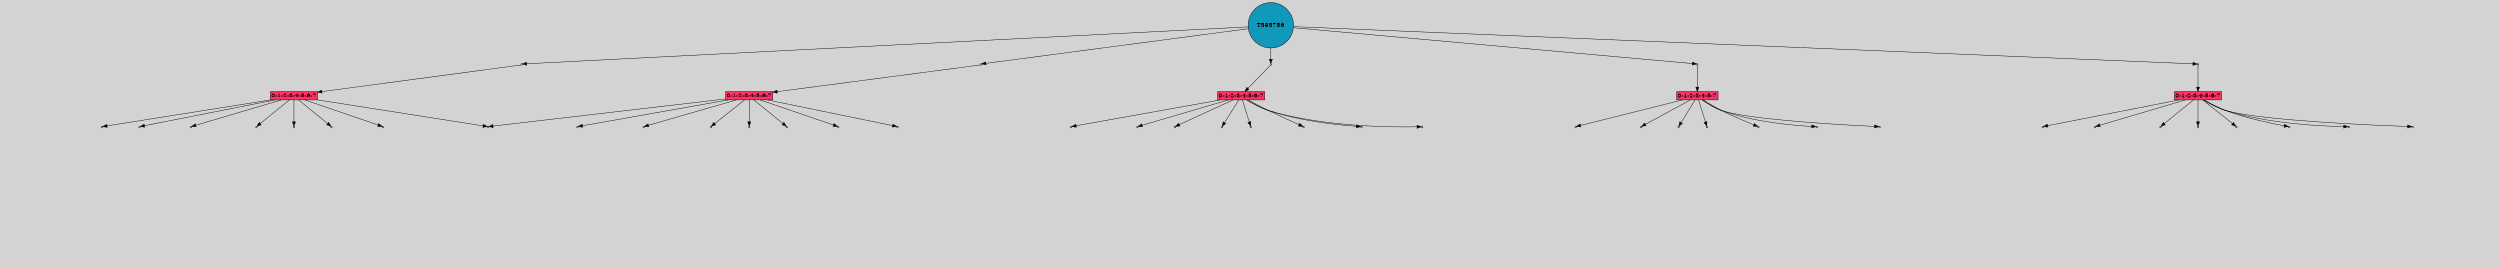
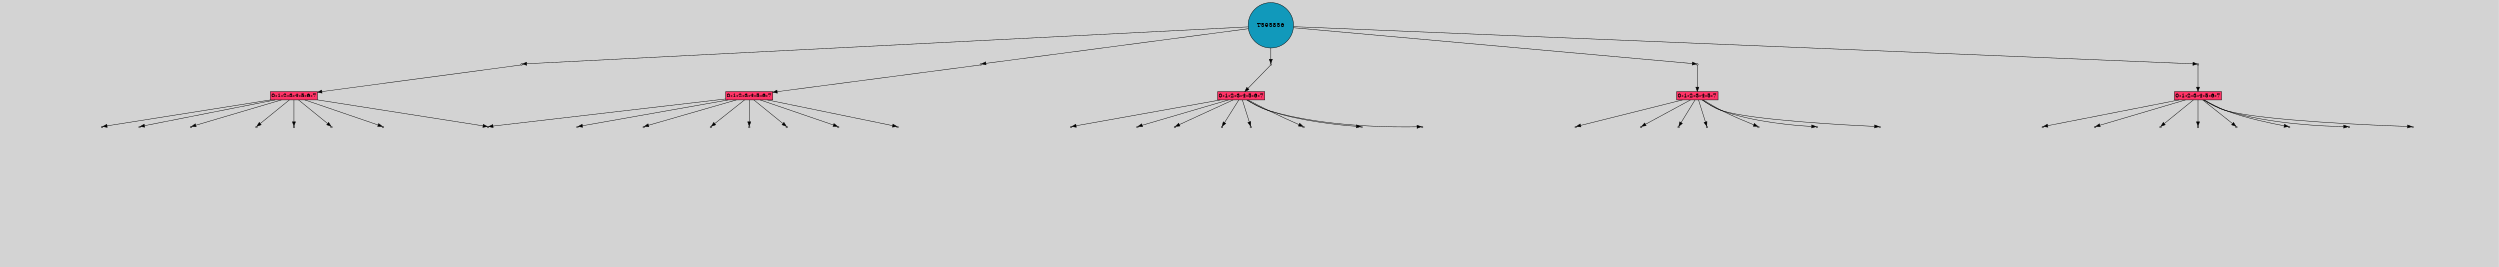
node "T595756": label "T595756" -> "T595856"
